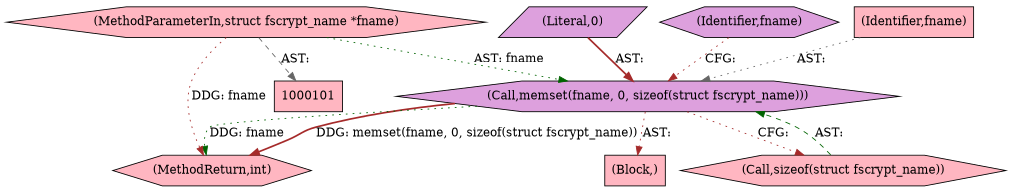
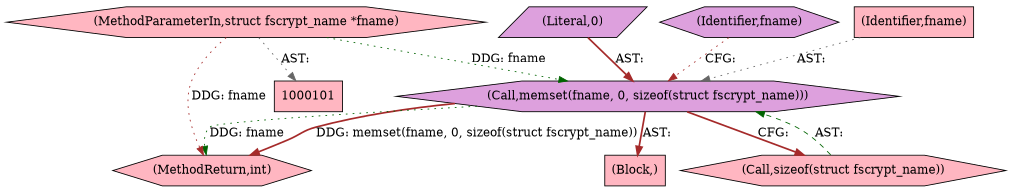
edge "(MethodParameterIn,struct fscrypt_name *fname)" -> "1000101": style dashed -> dotted
edge "(MethodParameterIn,struct fscrypt_name *fname)" -> "(Call,memset(fname, 0, sizeof(struct fscrypt_name)))": label "AST: fname" -> "DDG: fname"
edge "(Call,memset(fname, 0, sizeof(struct fscrypt_name)))" -> "(Block,)": style dotted -> bold
edge "(Call,memset(fname, 0, sizeof(struct fscrypt_name)))" -> "(Call,sizeof(struct fscrypt_name))": style dotted -> bold
